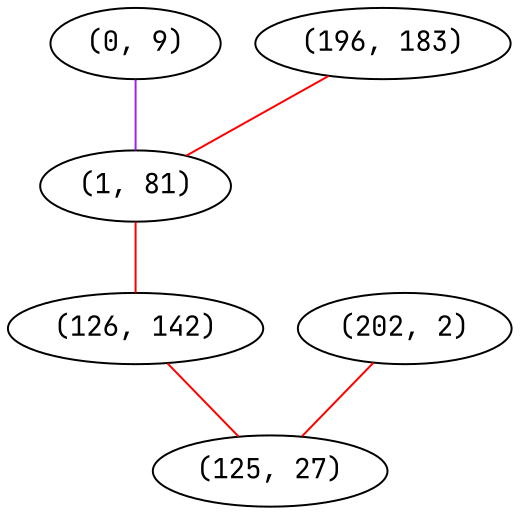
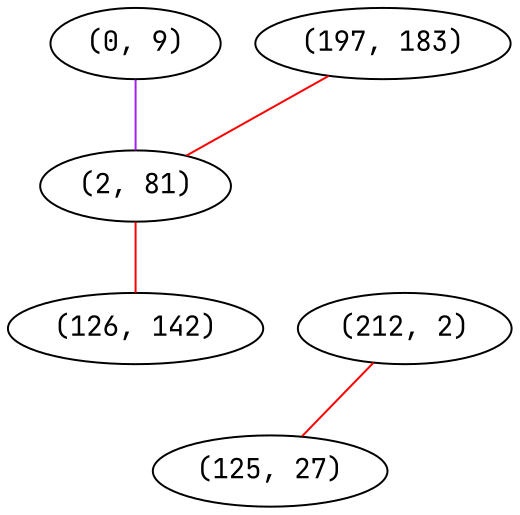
node "(196, 183)": label "(196, 183)" -> "(197, 183)"
node "(1, 81)": label "(1, 81)" -> "(2, 81)"
node "(202, 2)": label "(202, 2)" -> "(212, 2)"
edge "(126, 142)" -- "(125, 27)": removed
